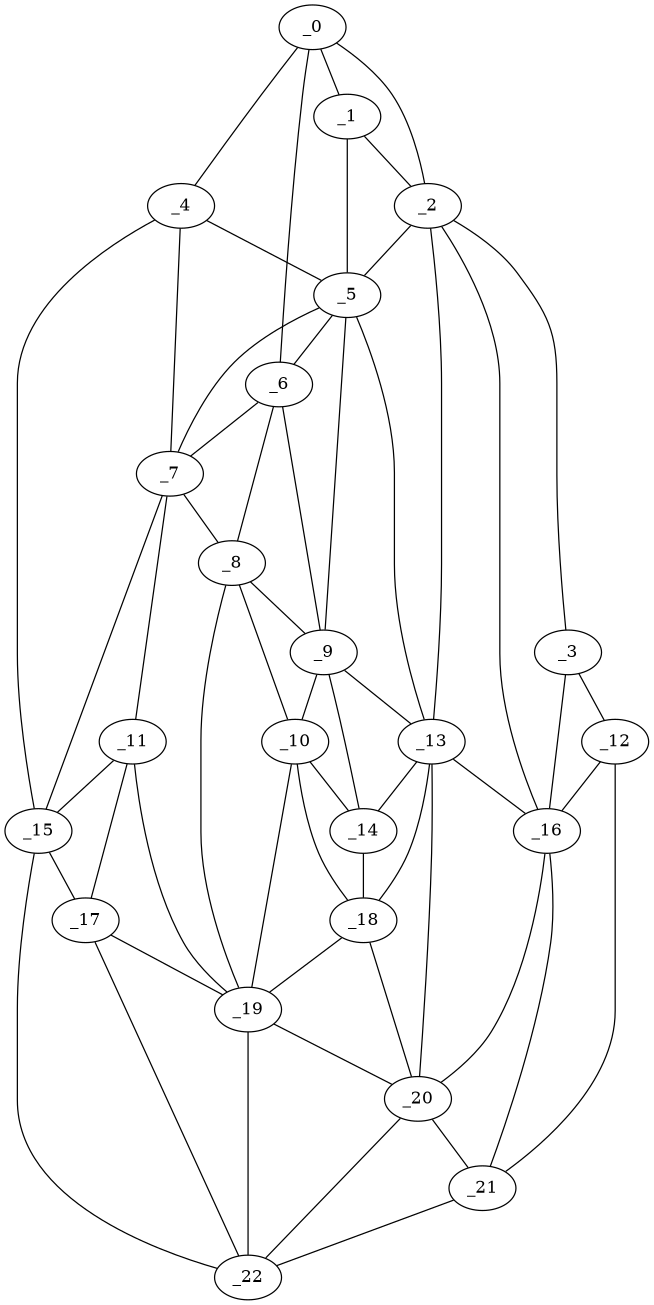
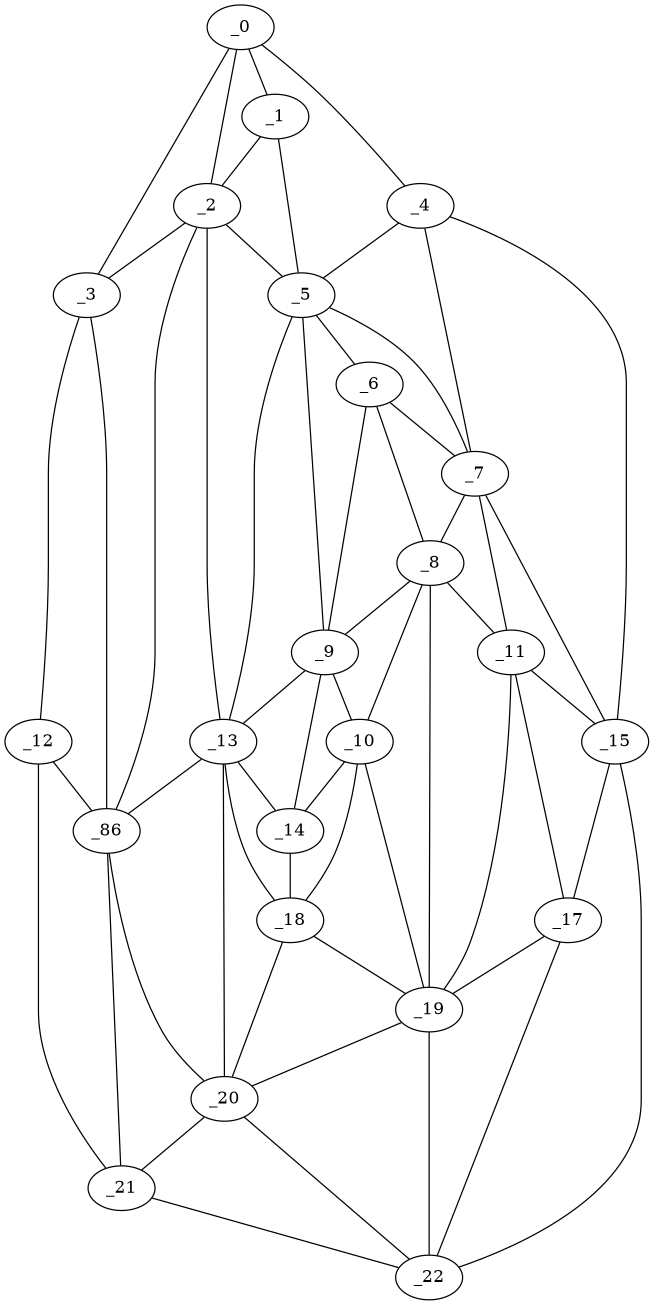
edge "_0" -- "_6": now "_0" -- "_3"
edge "_8" -- "_11": added
node "_16": label "_16" -> "_86"
